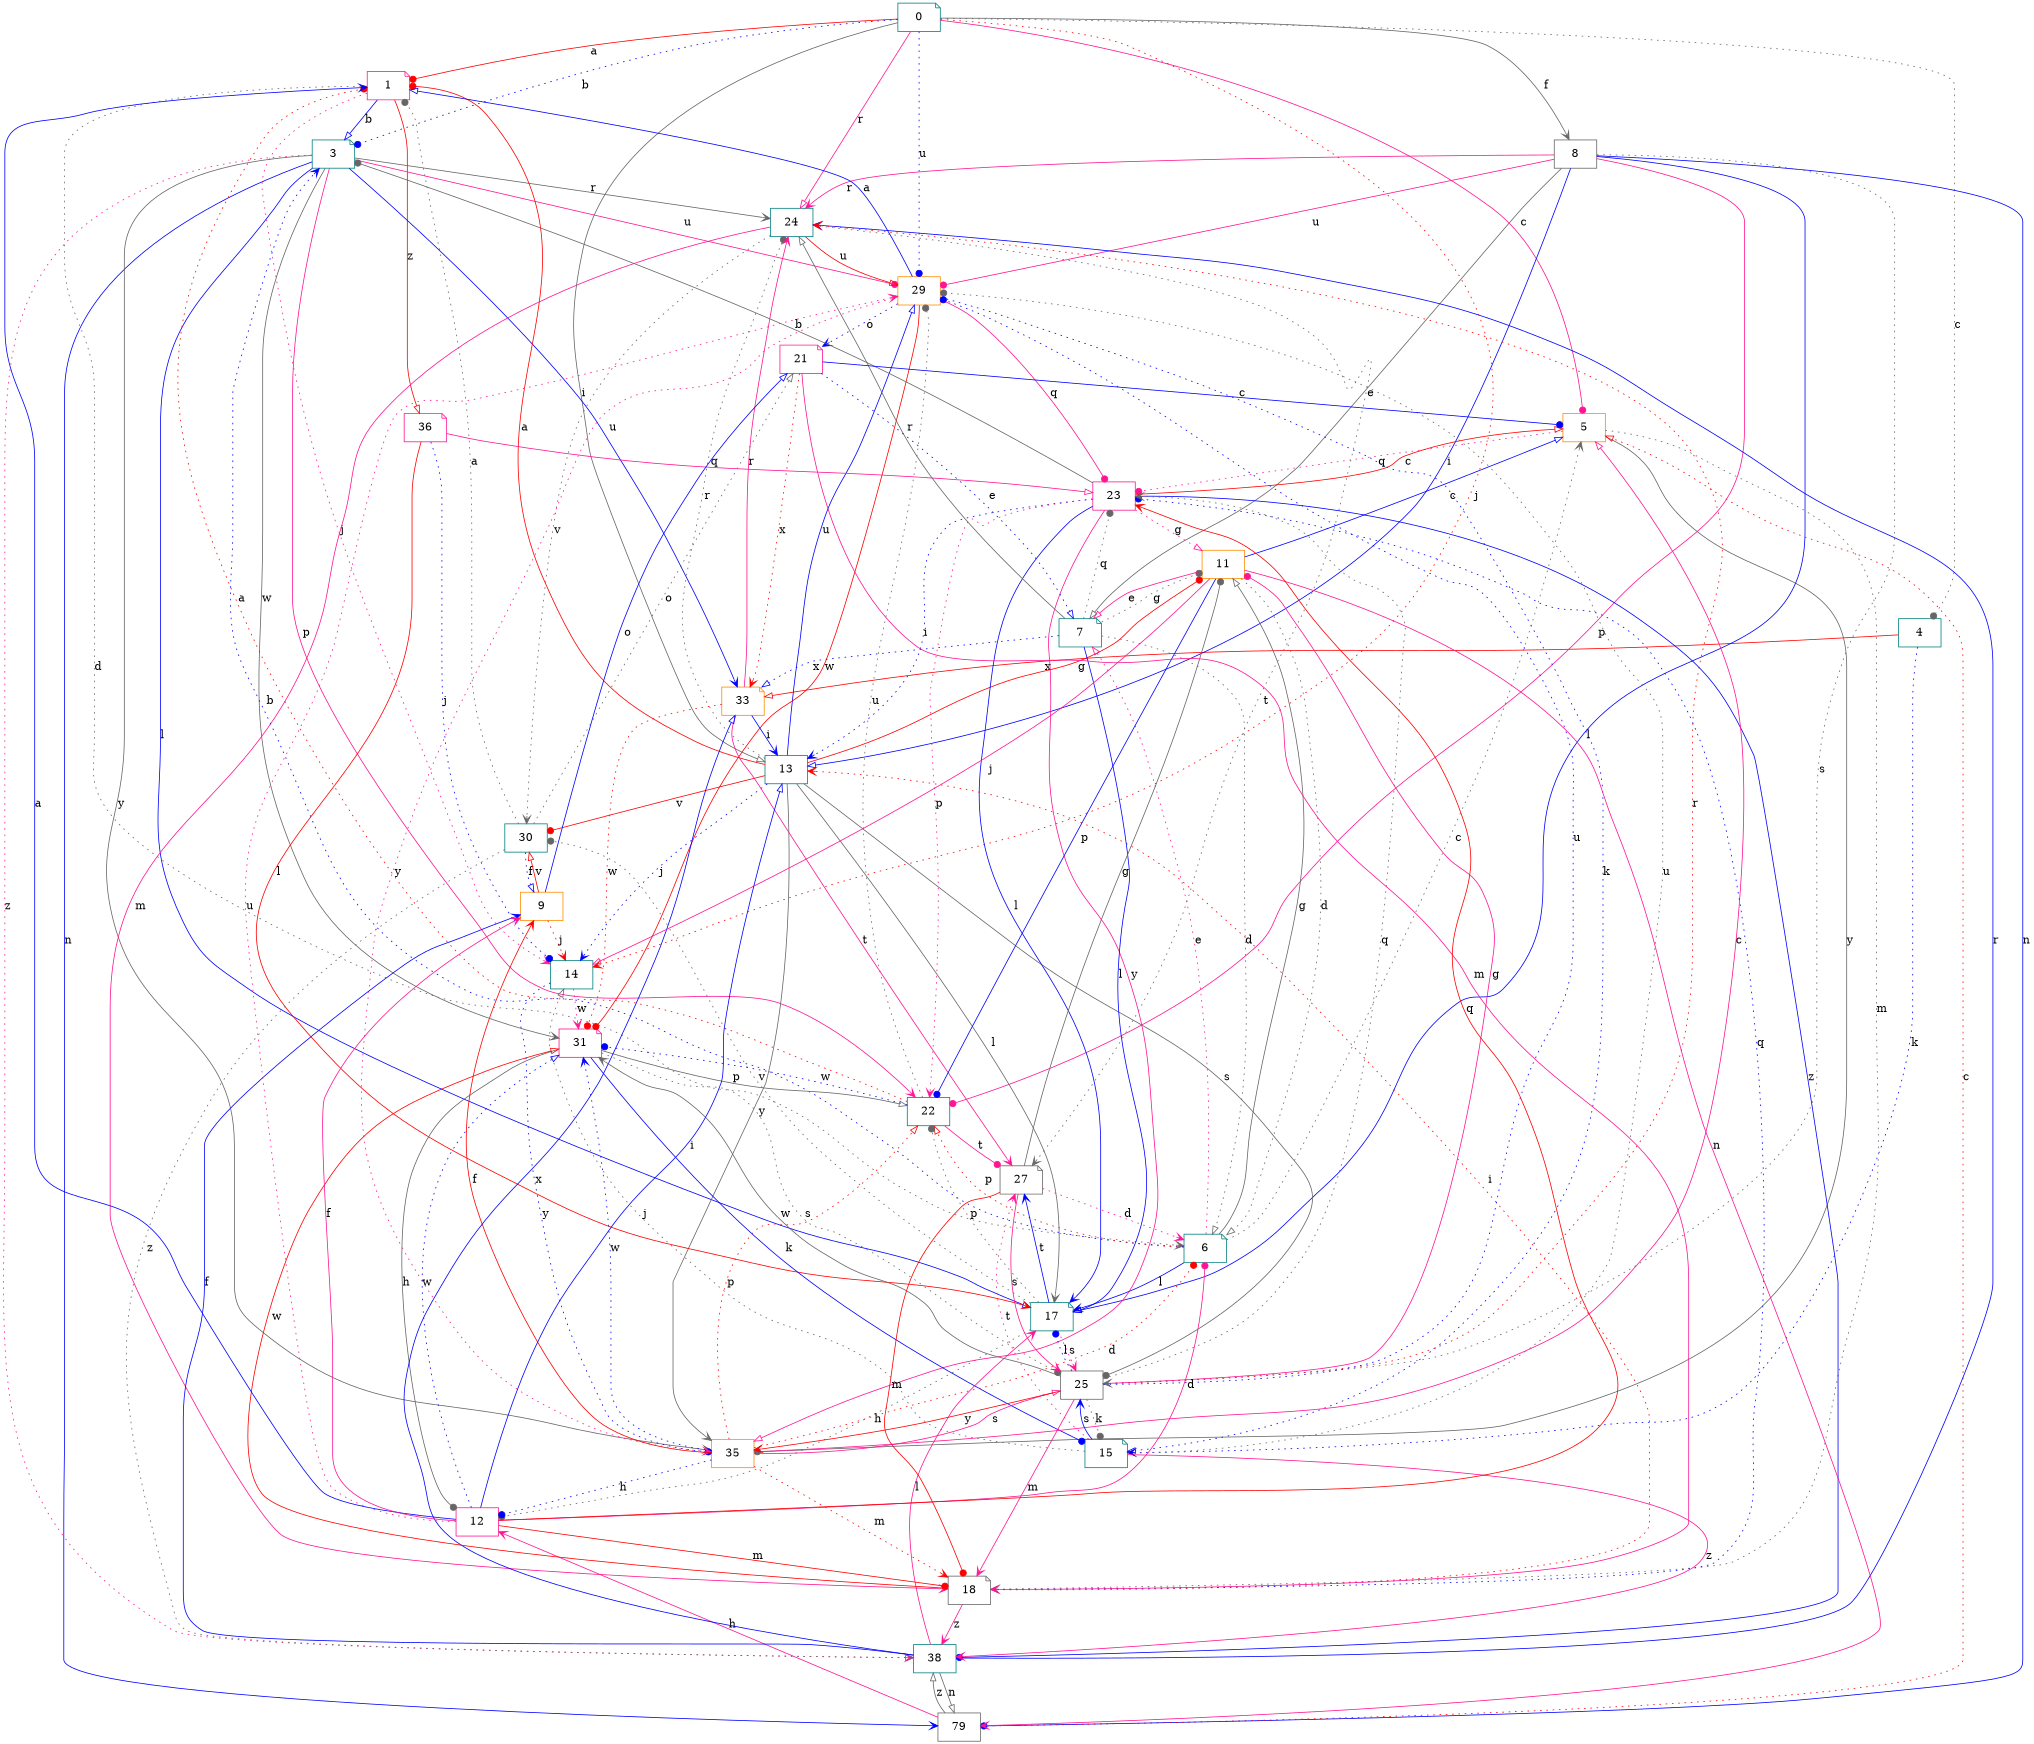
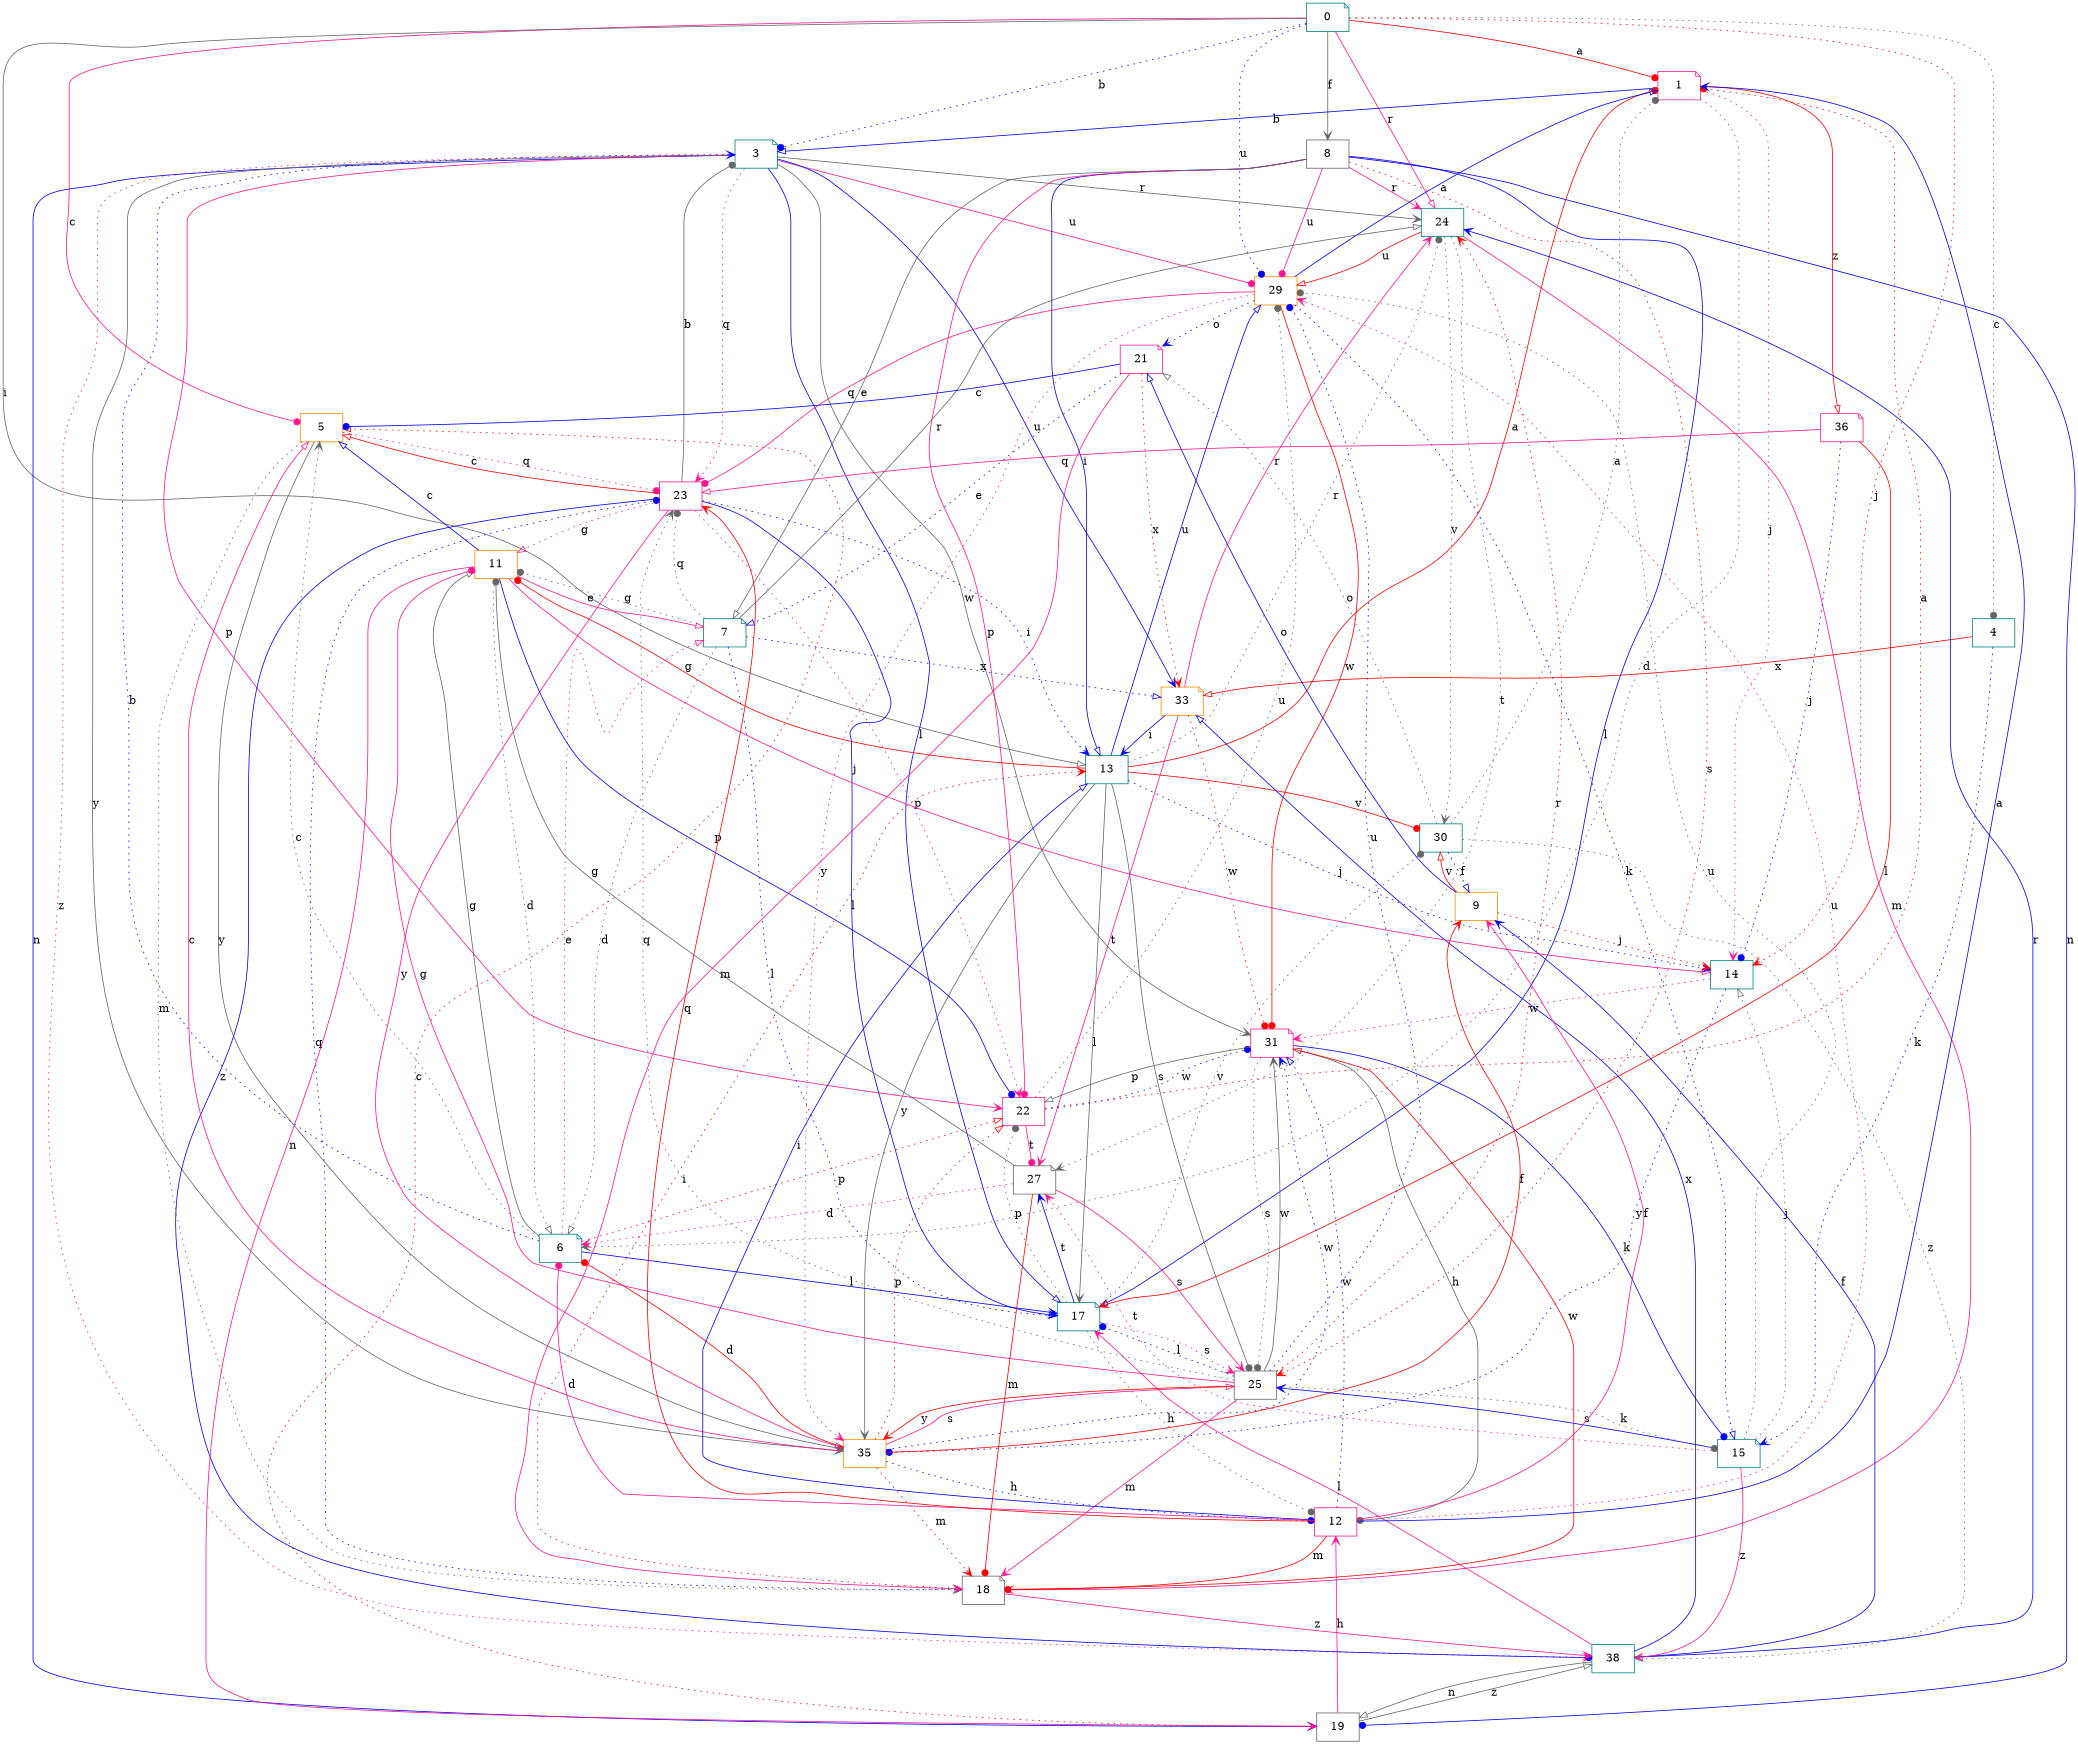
edge "3" -> "23": added, label "q"
edge "8" -> "25": color gray40 -> red
edge "7" -> "17": style solid -> dotted
node "22": color teal -> deeppink
edge "35" -> "6": style dotted -> solid
node "79": label "79" -> "19"
